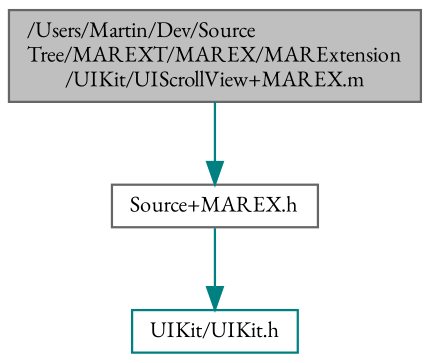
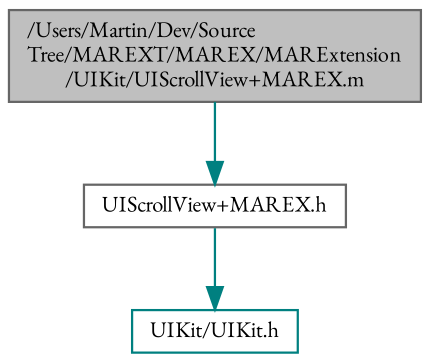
node "Source+MAREX.h": label "Source+MAREX.h" -> "UIScrollView+MAREX.h"
